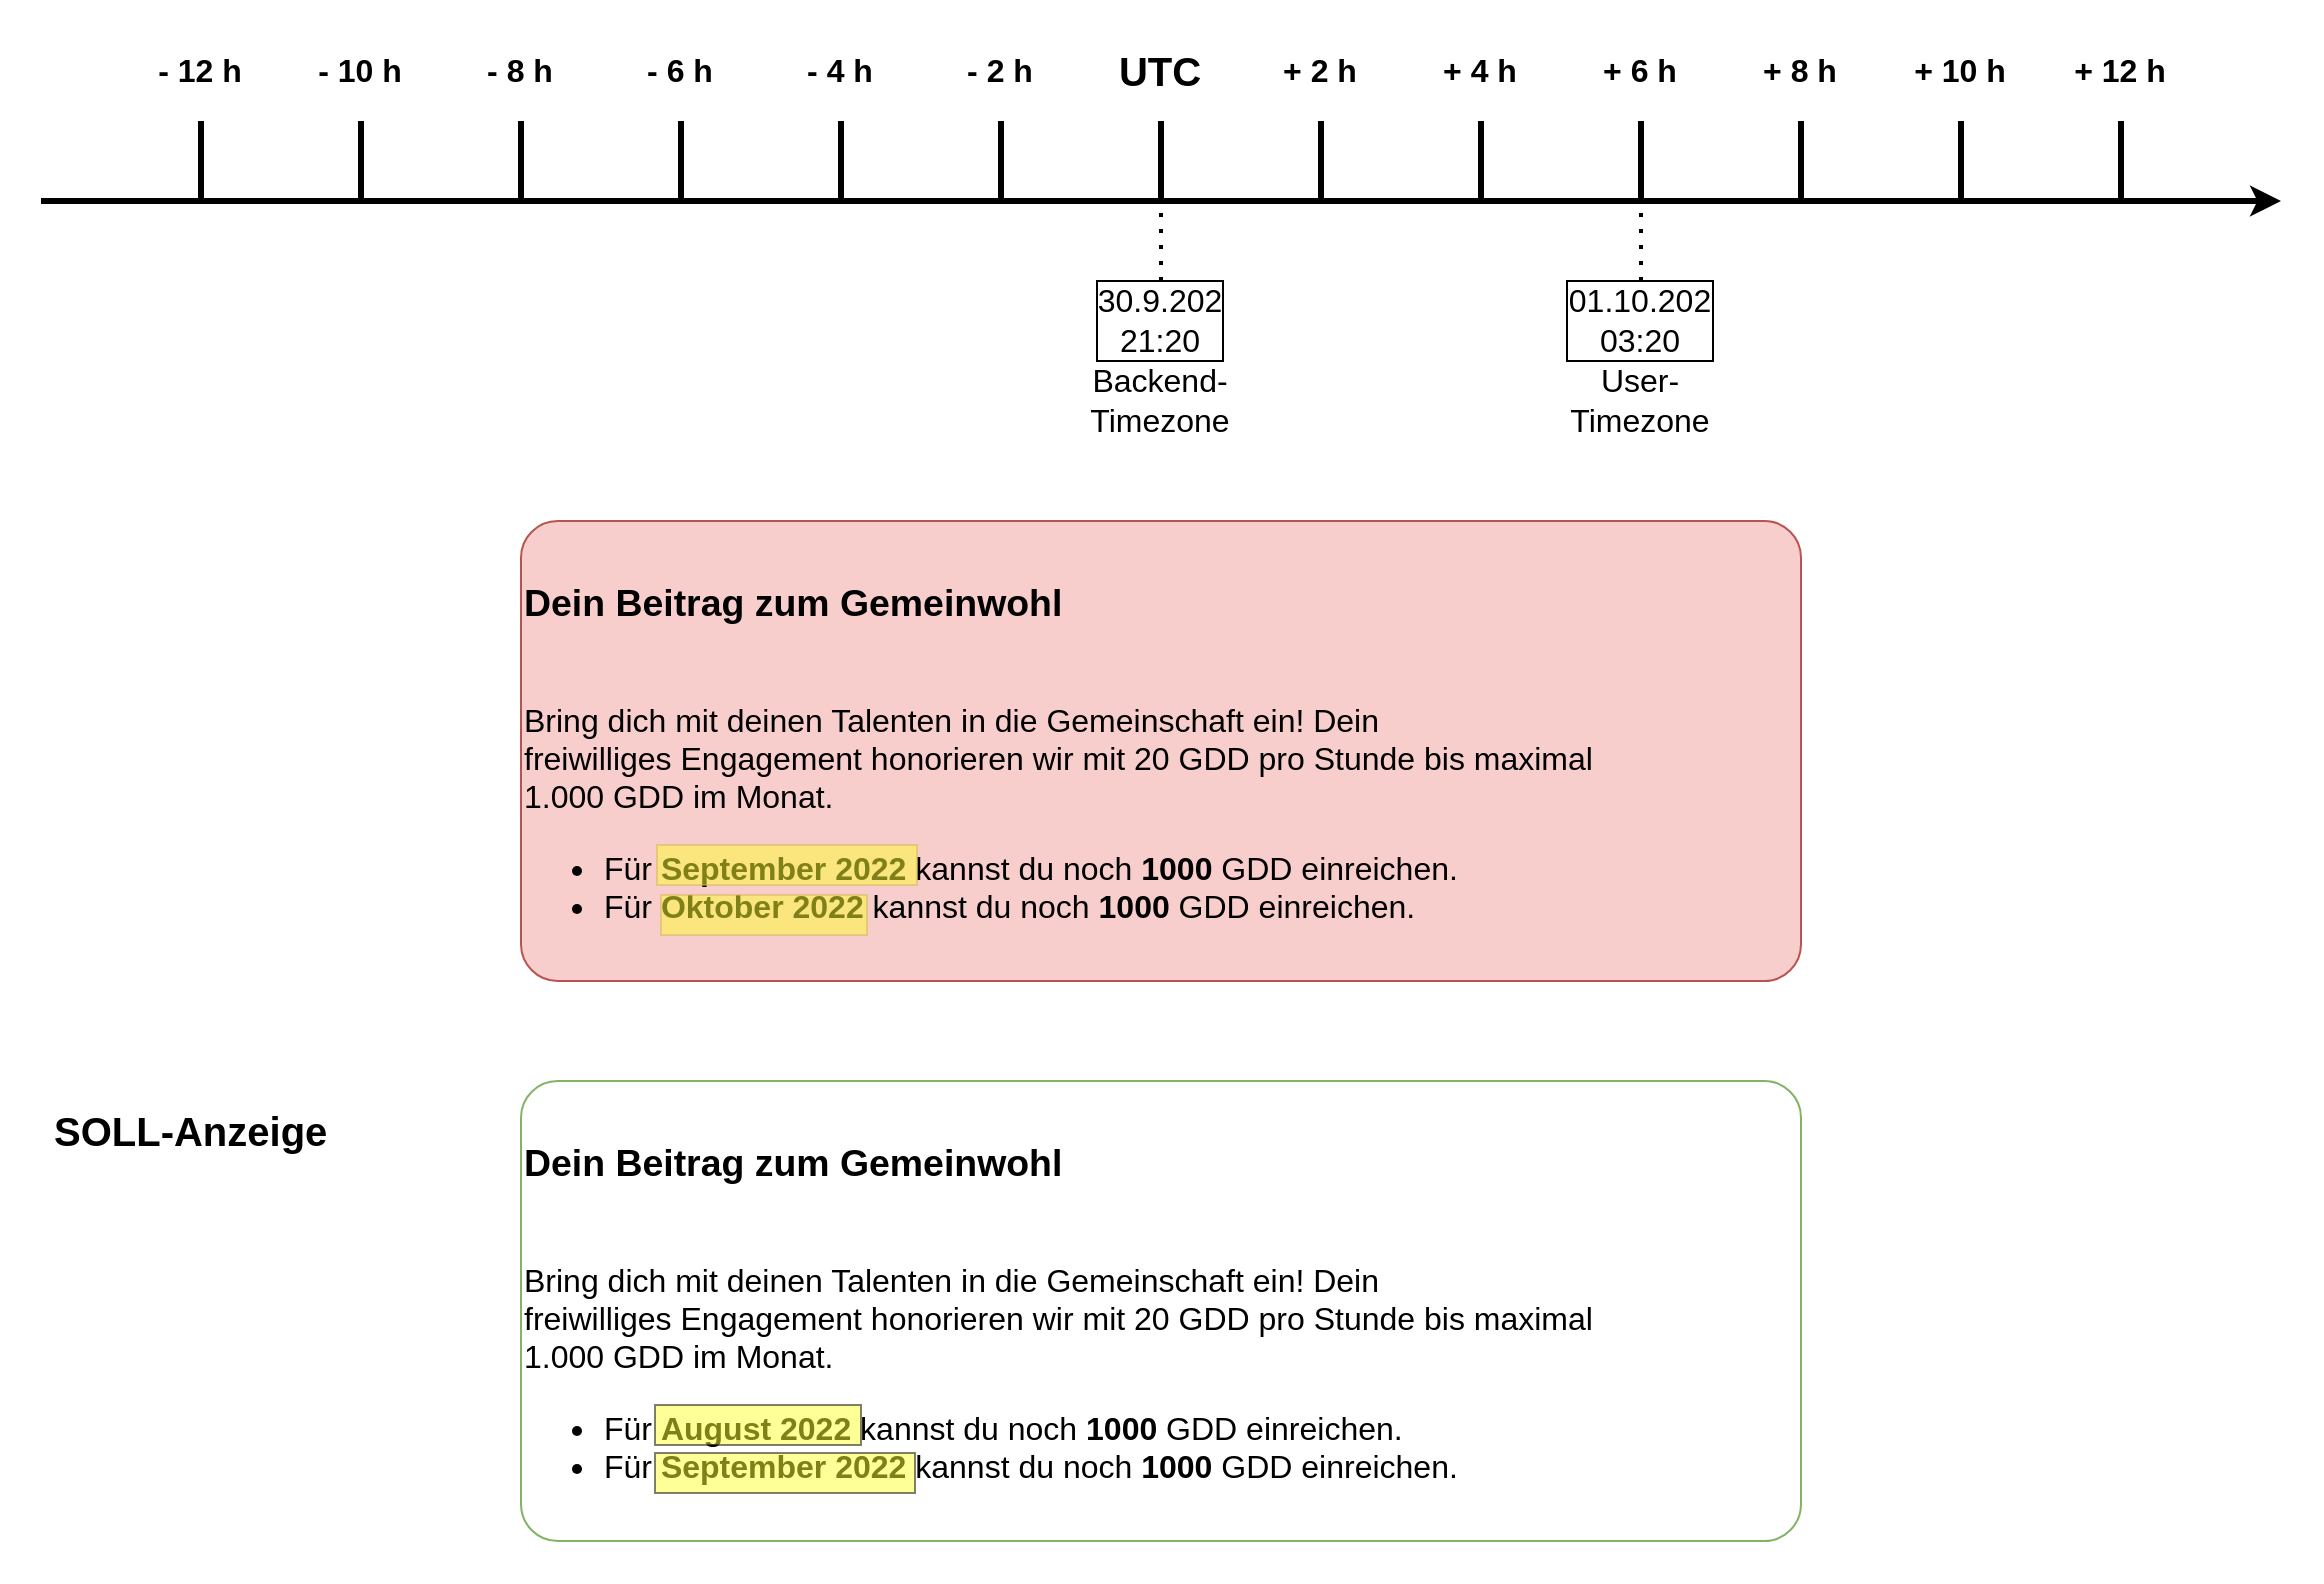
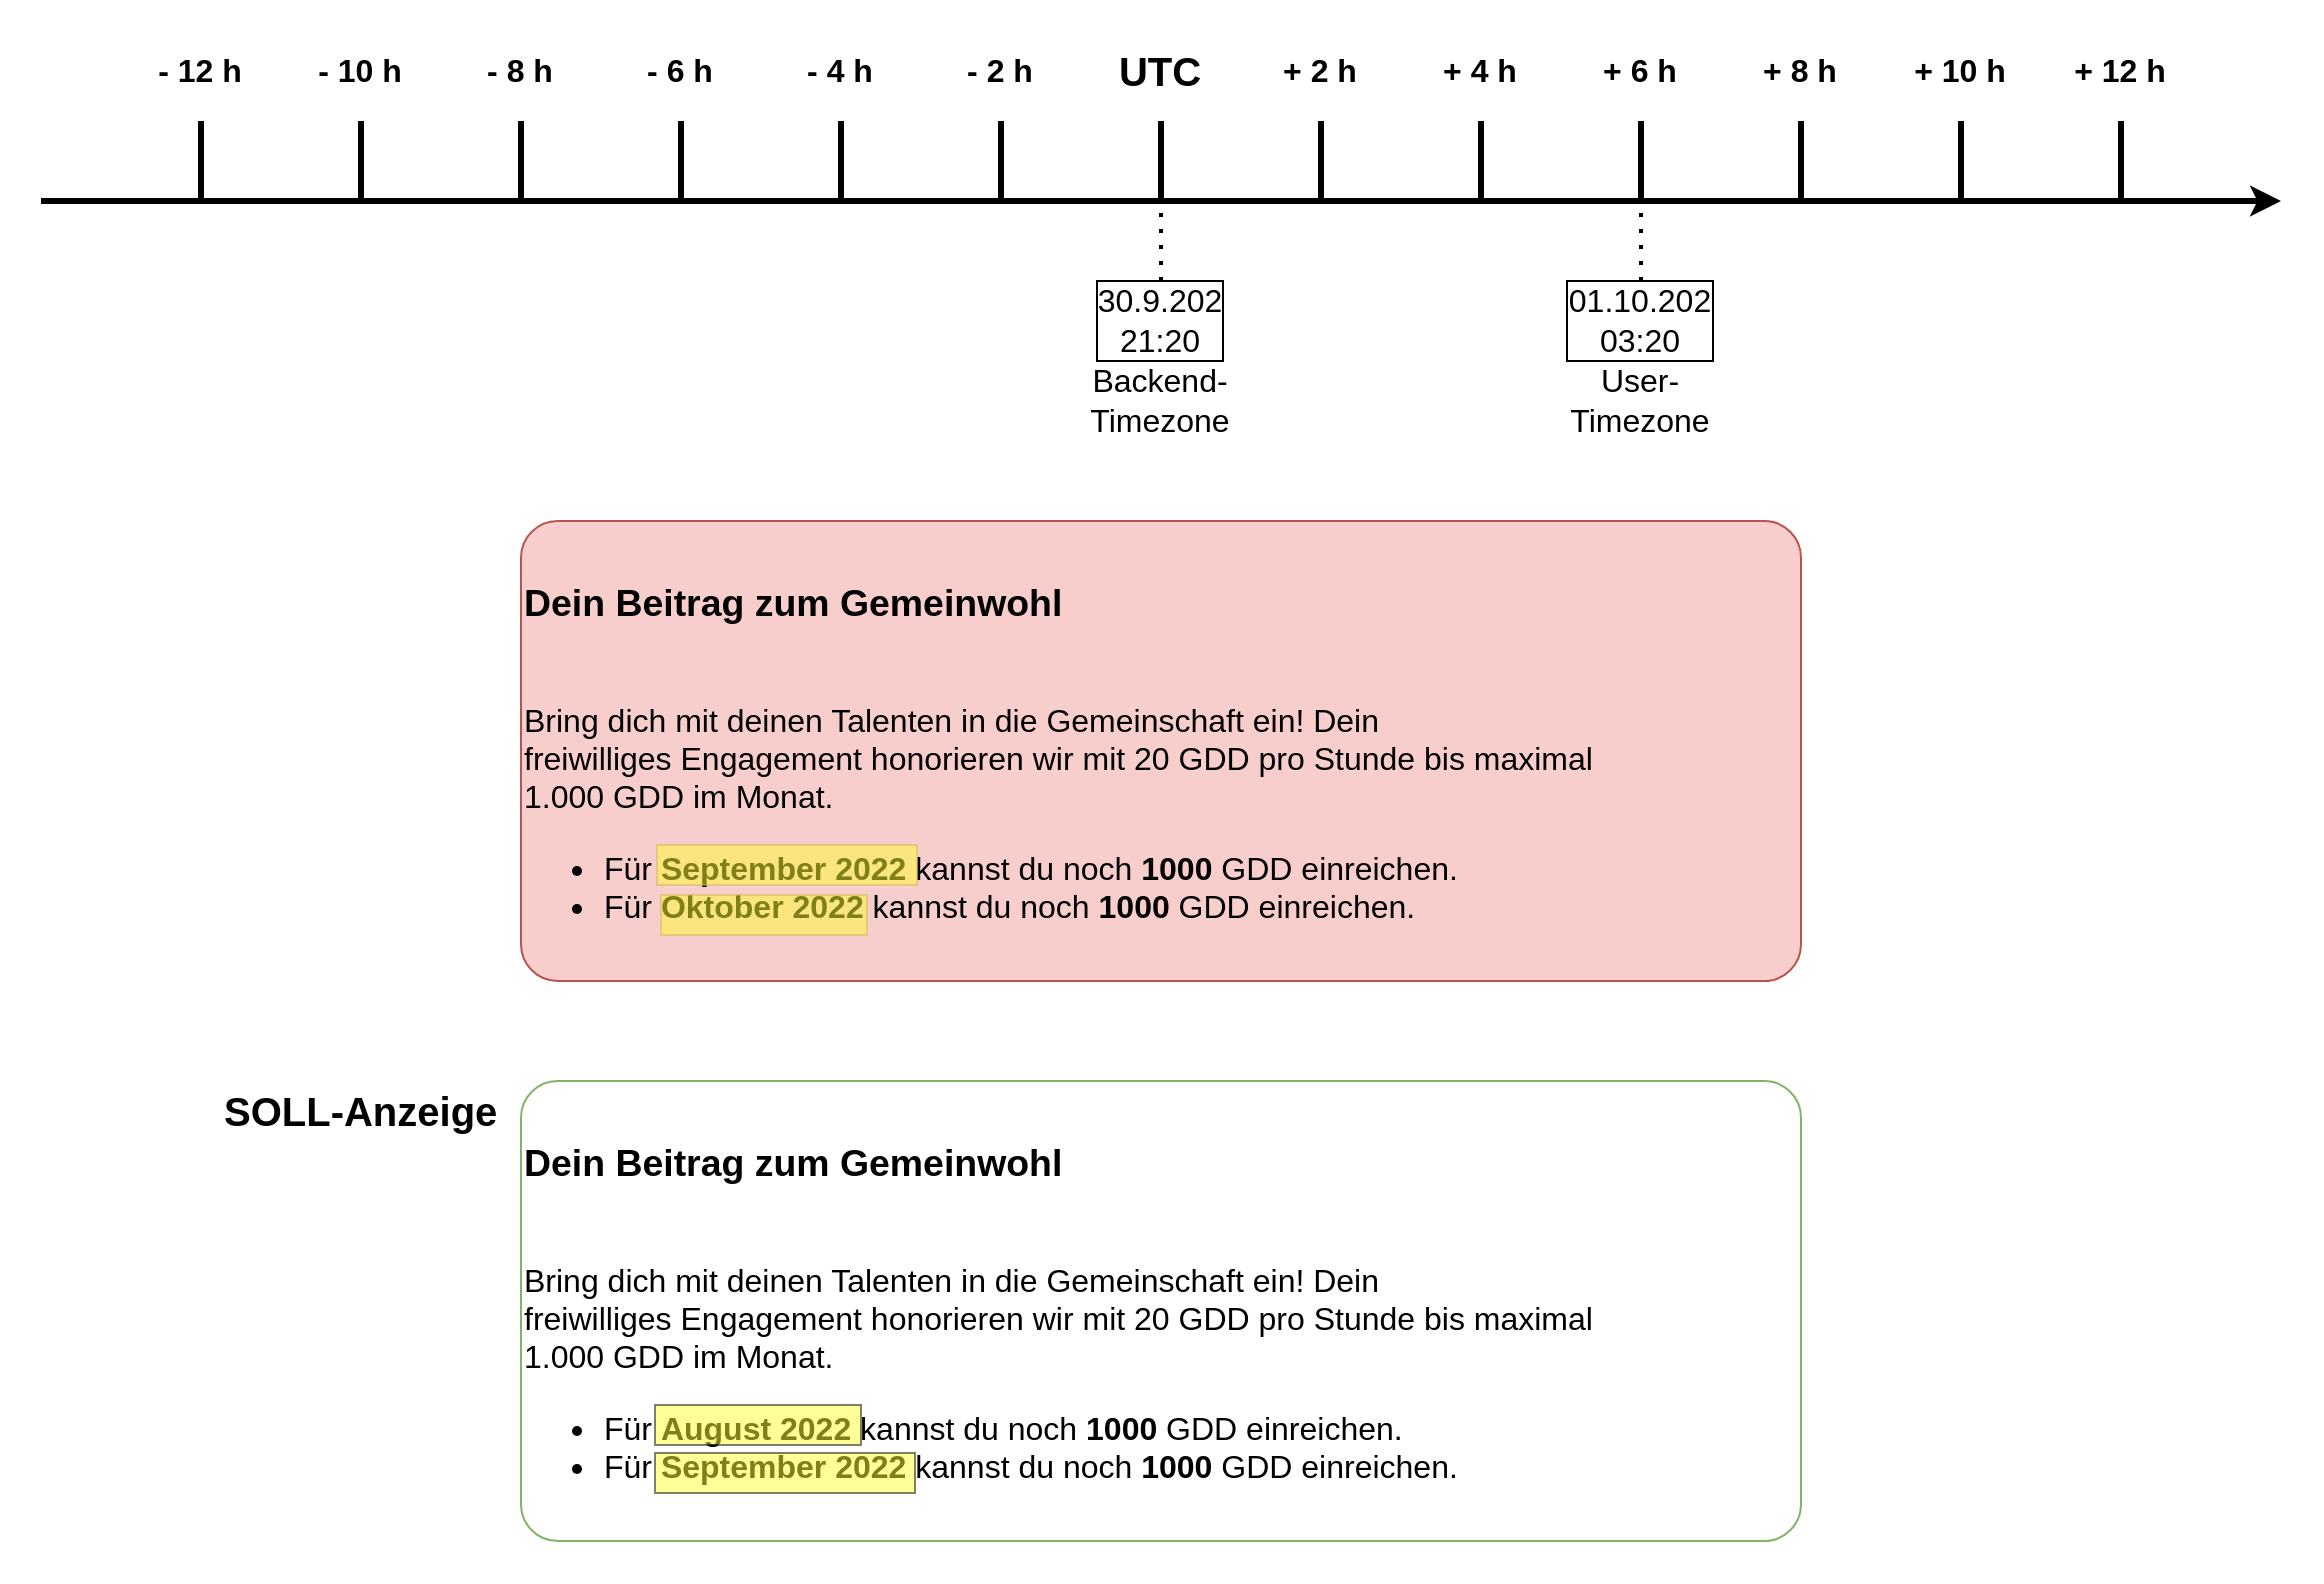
node "SOLL-Anzeige": moved (201, 1131) -> (371, 1111)
